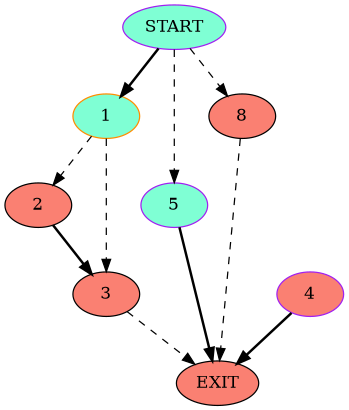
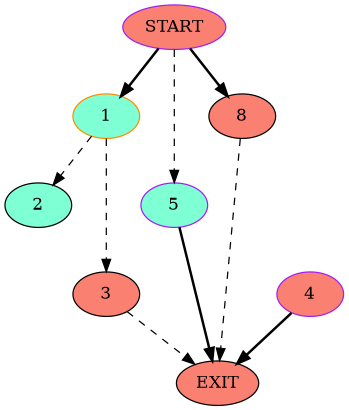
node "START": fillcolor aquamarine -> salmon
edge "START" -> "8": style dashed -> bold
node "2": fillcolor salmon -> aquamarine
edge "2" -> "3": removed
